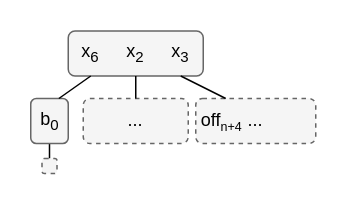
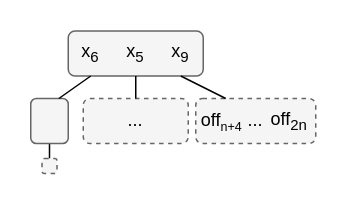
node "x2": label "x2" -> "x5"
node "x3": label "x3" -> "x9"
node "b0": removed
node "off2n": added
